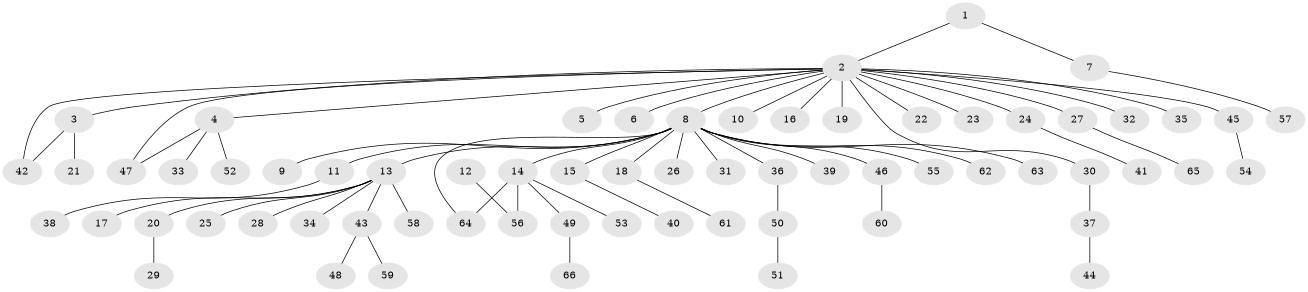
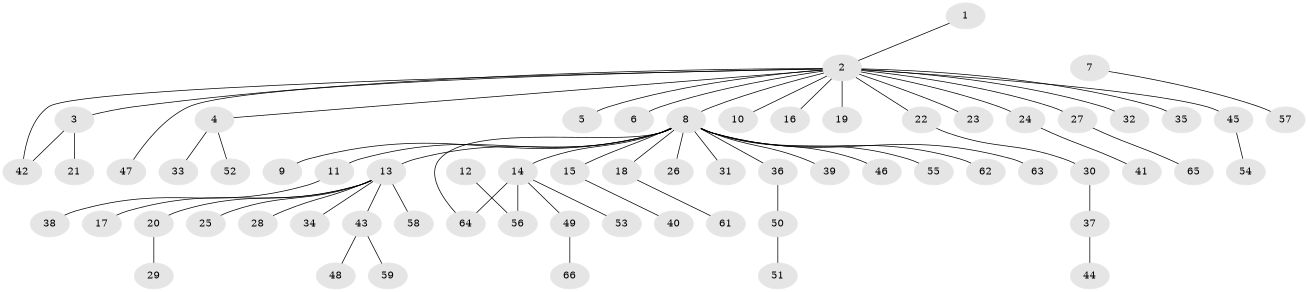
edge "1" -- "7": removed
edge "2" -- "30": now "22" -- "30"
edge "4" -- "47": removed
node "60": removed
